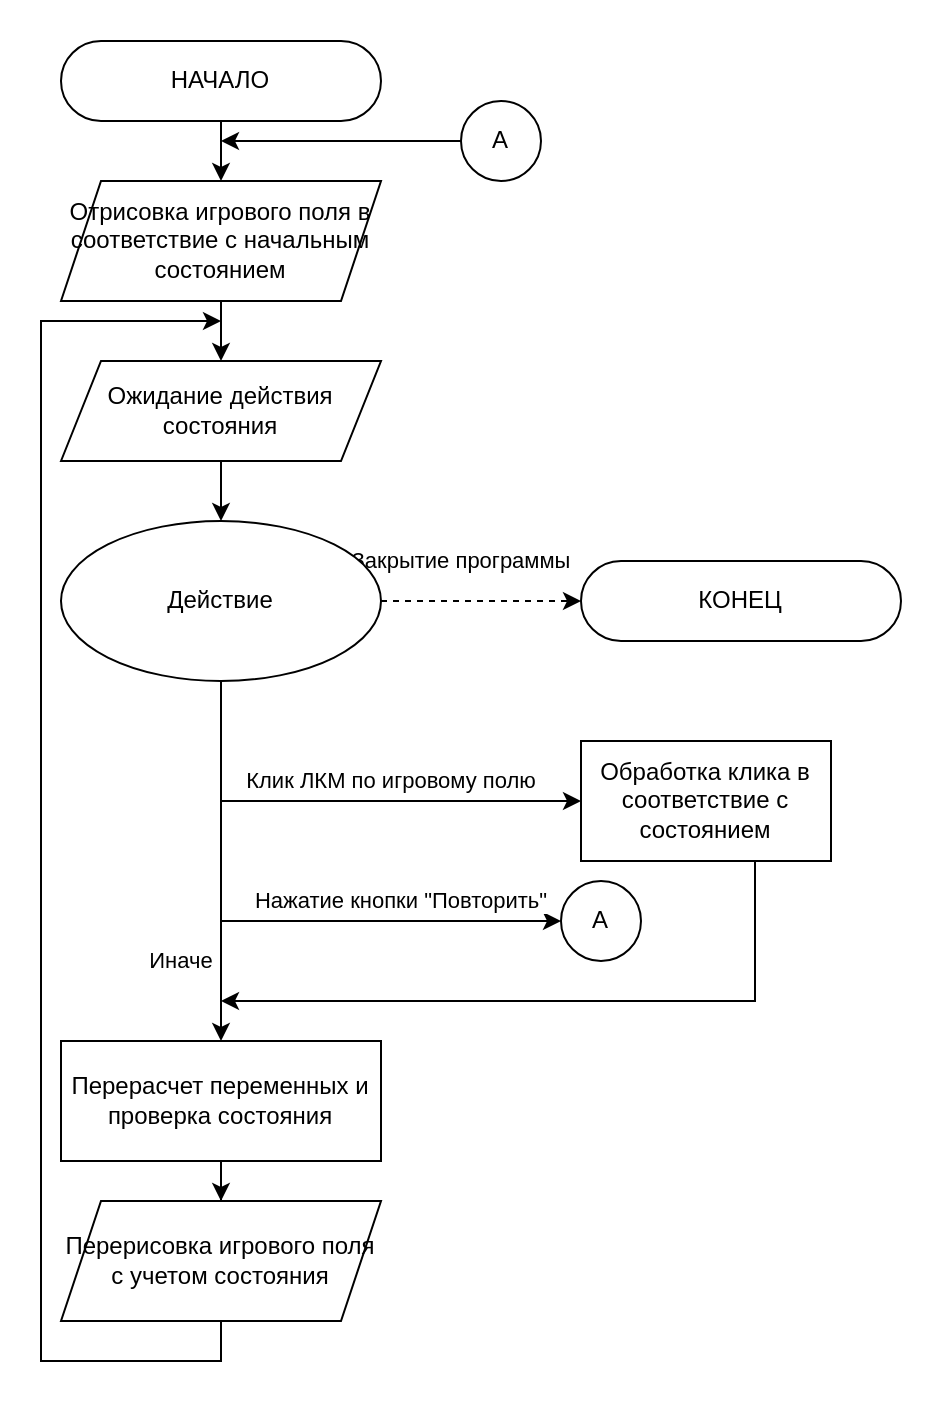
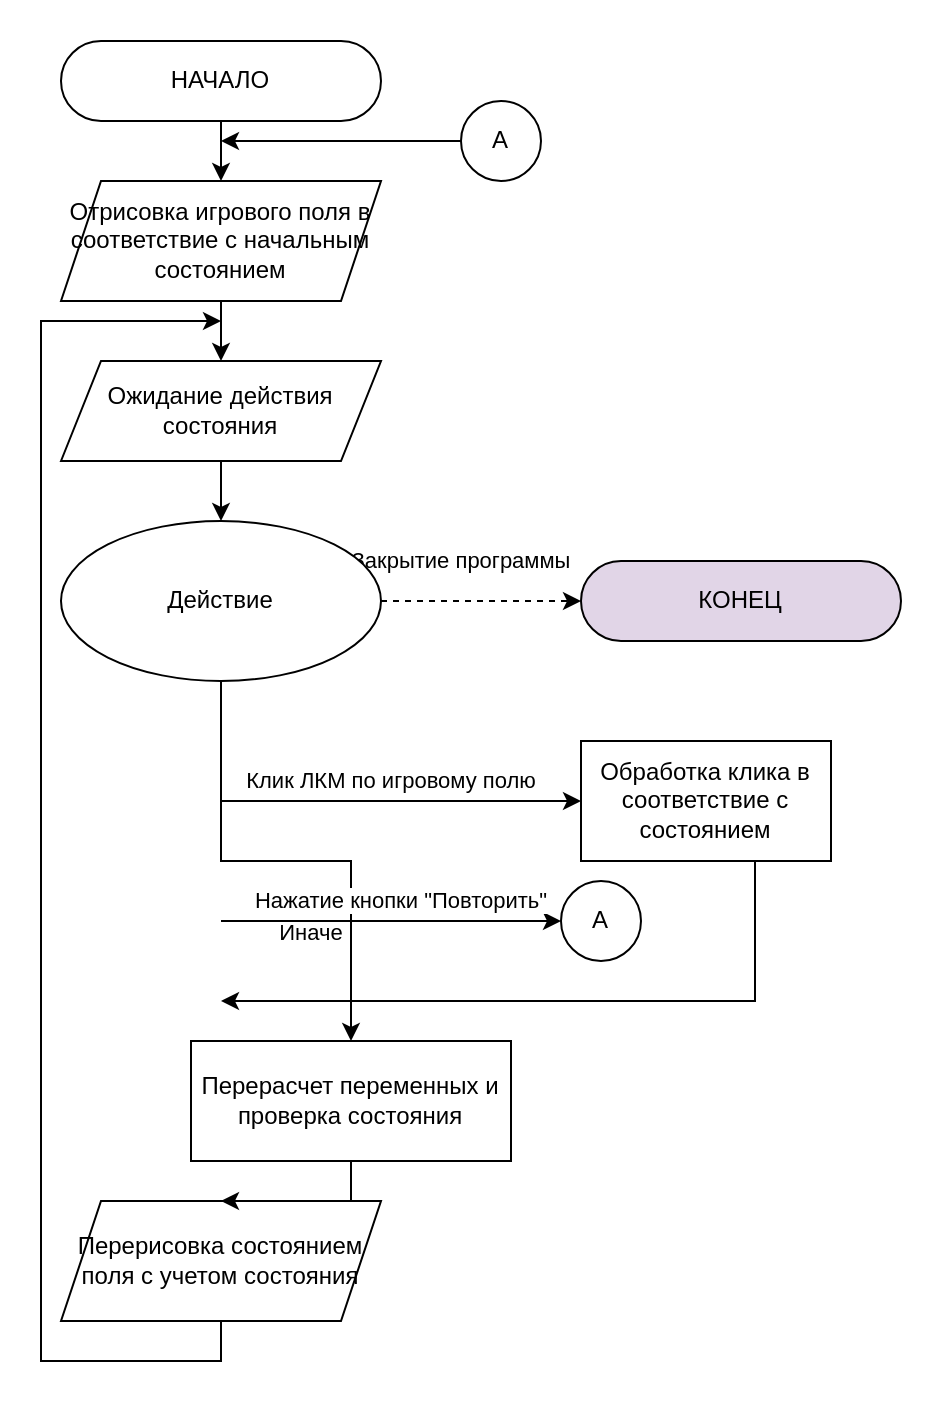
node "КОНЕЦ": fillcolor #ffffff -> #e1d5e7
node "Перерасчет переменных и проверка состояния": moved (221, 1101) -> (351, 1101)
node "Перерисовка игрового поля с учетом состояния": label "Перерисовка игрового поля с учетом состояния" -> "Перерисовка состоянием поля с учетом состояния"
